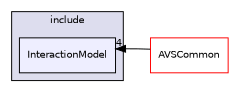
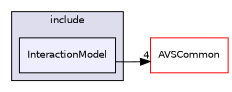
edge "AVSCommon" -> "InteractionModel": reversed
